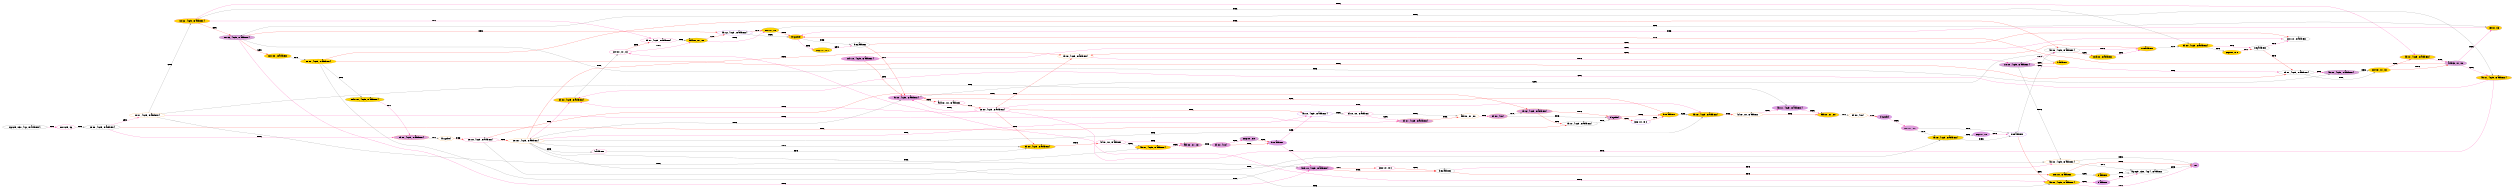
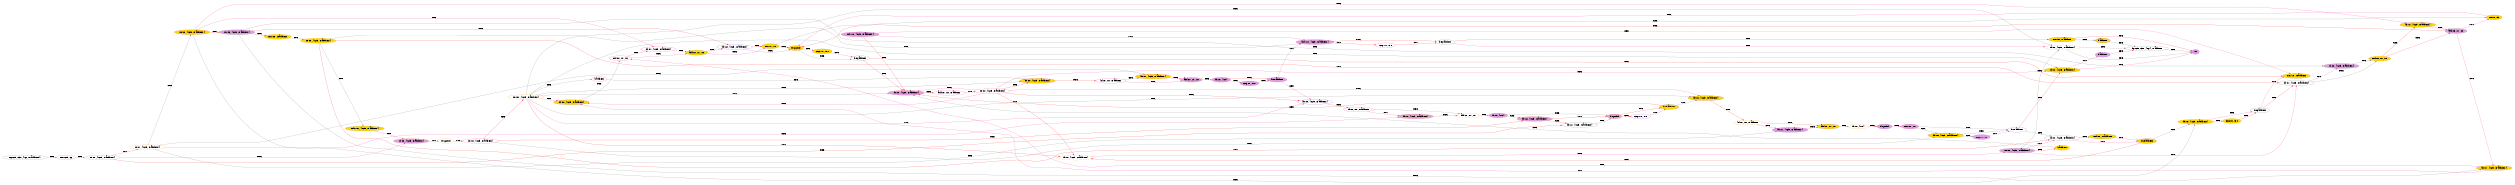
node "mov w0 , # address": fillcolor white -> gold
edge "str x3 , [ x29 , # address ]" -> "ldrb w0 , [ x29 , # address ]": now "strb w0 , [ x29 , # address ]" -> "ldrb w0 , [ x29 , # address ]"
